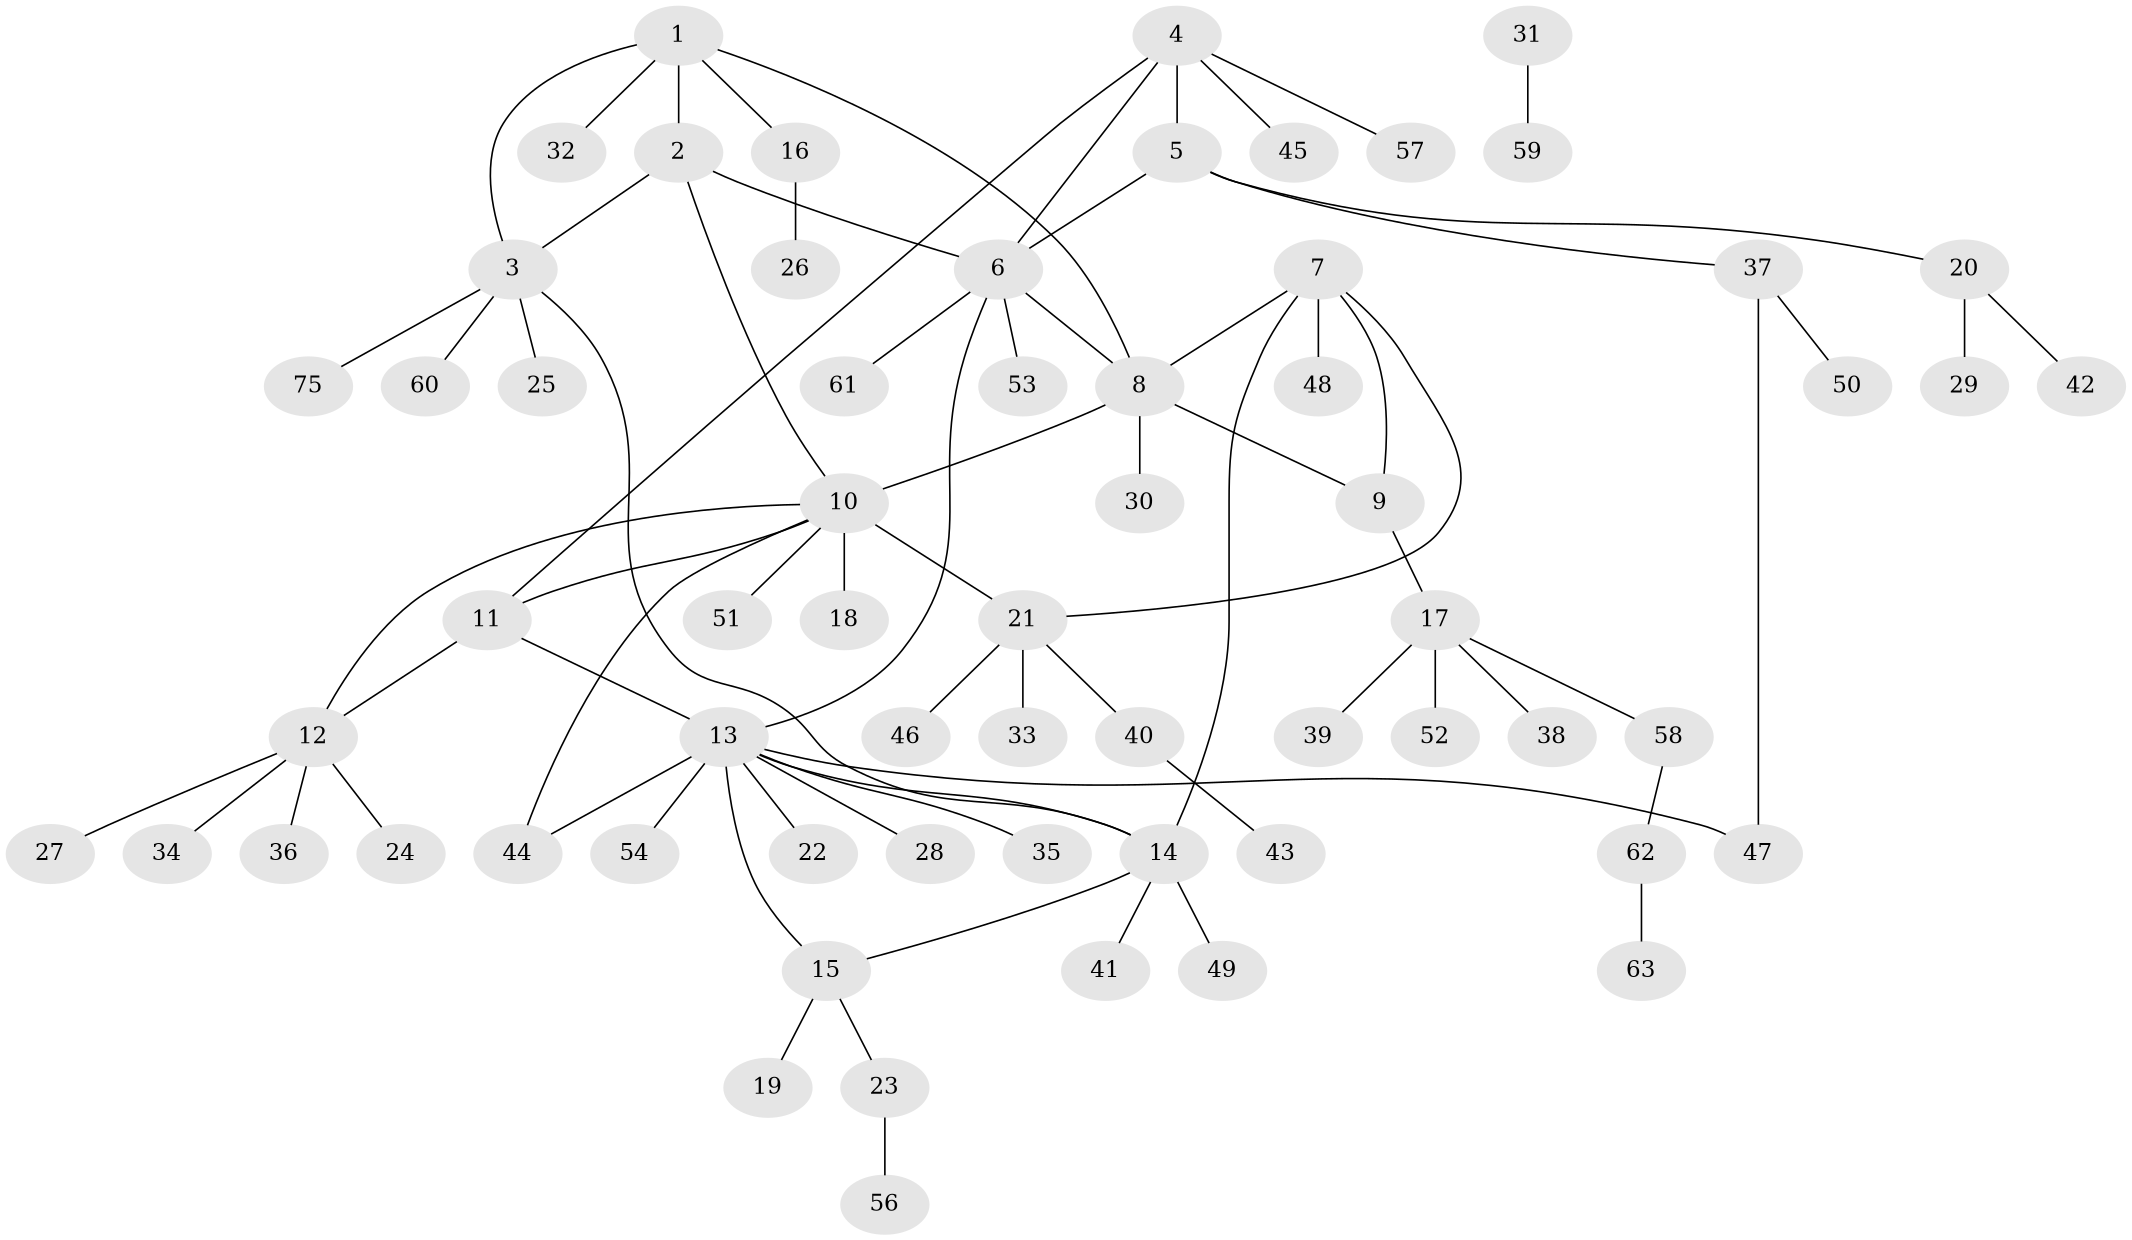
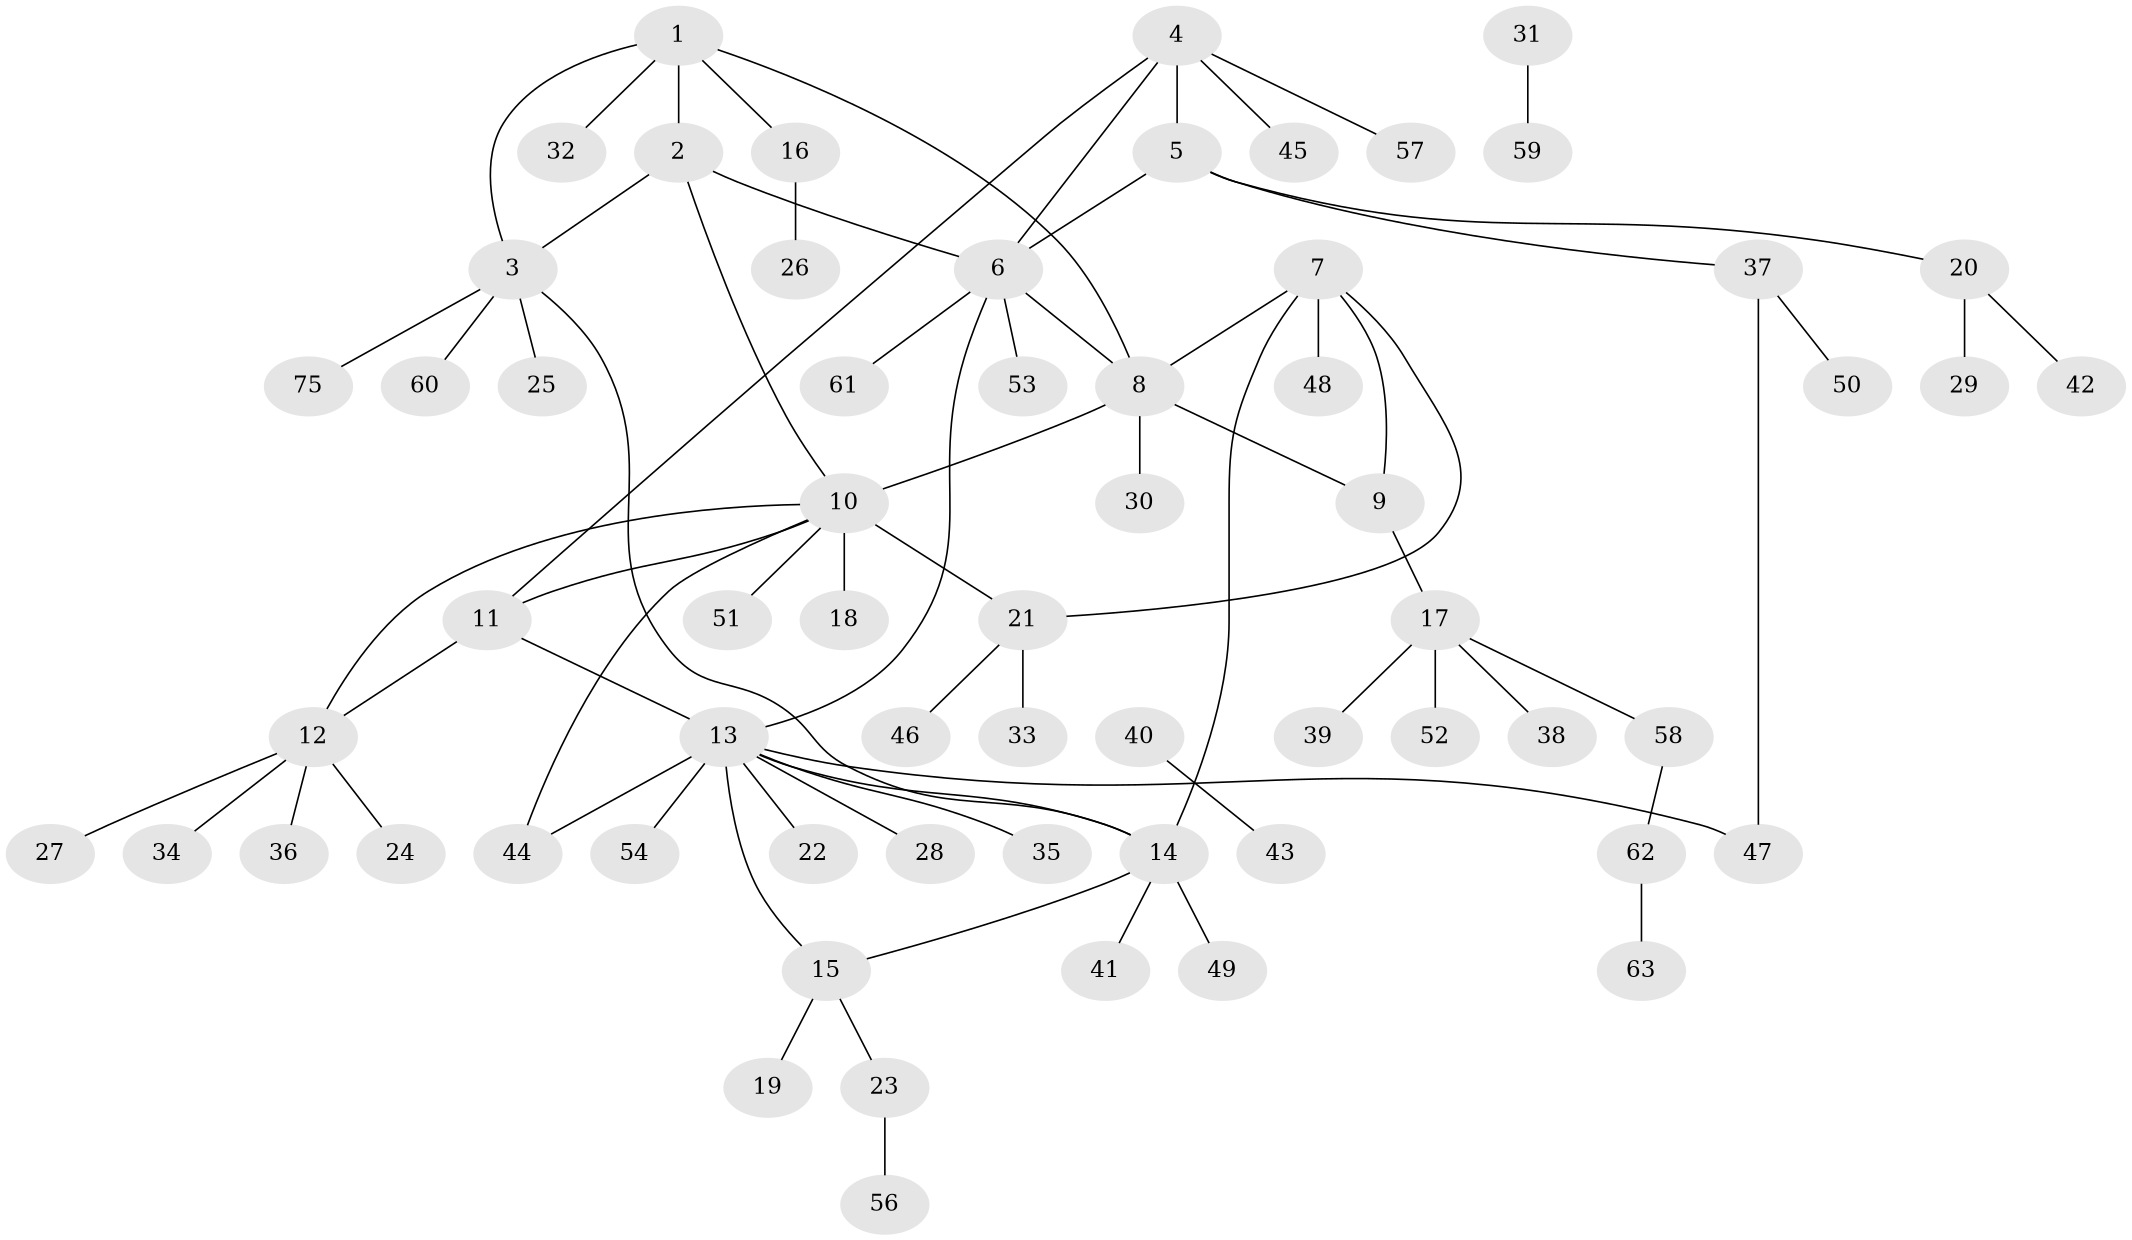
edge "21" -- "40": removed
